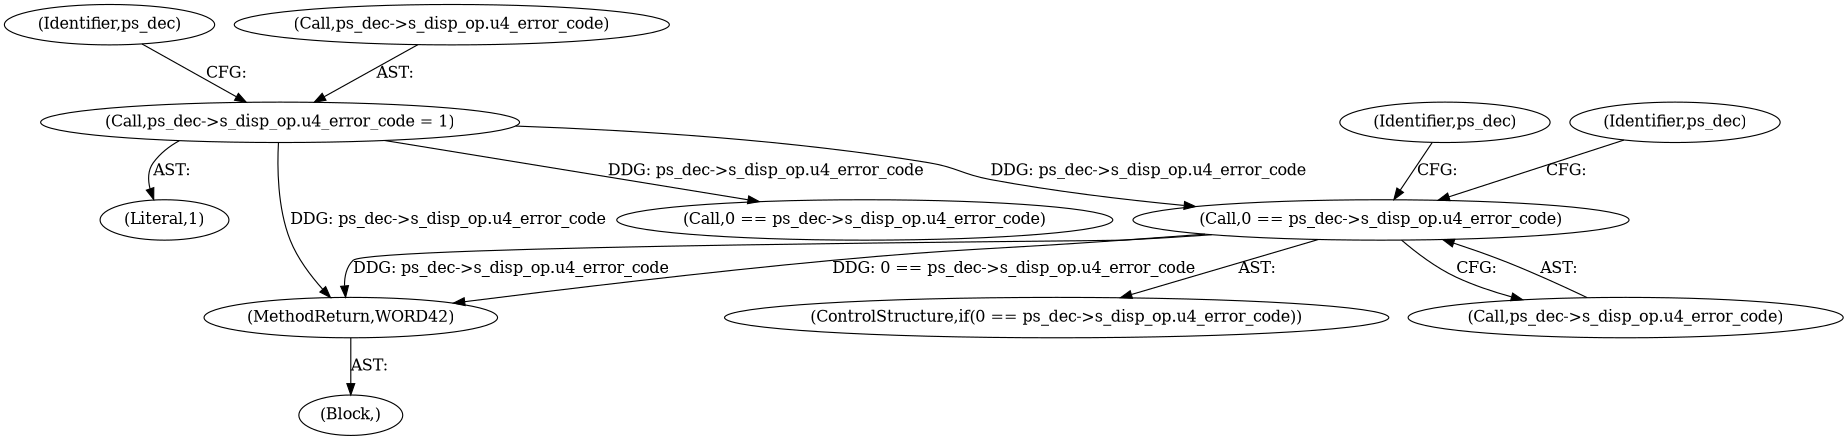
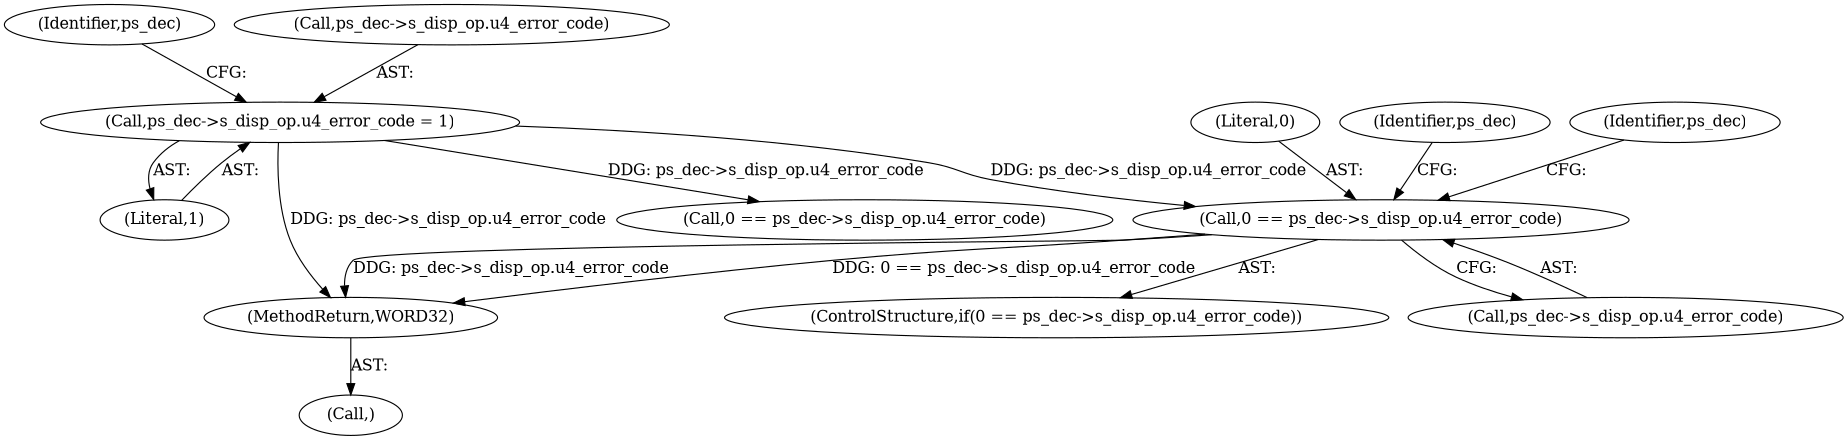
node "(Literal,0)": added
edge "(Literal,1)" -> "(Call,ps_dec->s_disp_op.u4_error_code = 1)": added, label "AST:"
node "(MethodReturn,WORD42)": label "(MethodReturn,WORD42)" -> "(MethodReturn,WORD32)"
node "(Block,)": label "(Block,)" -> "(Call,)"
